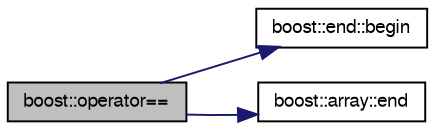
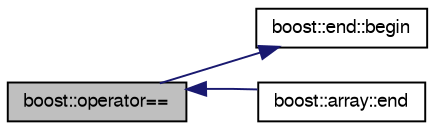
edge "boost::operator==" -> "boost::array::end": reversed
